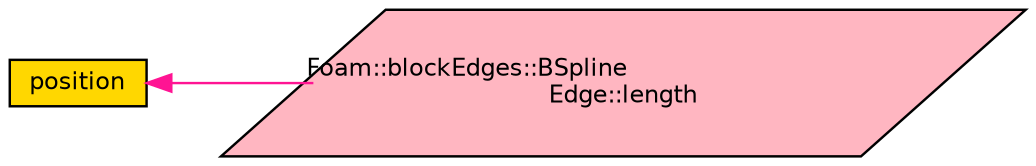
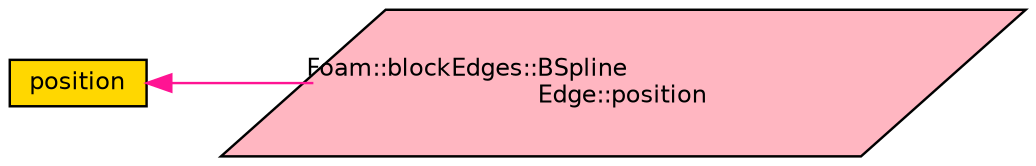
node "Foam::blockEdges::BSpline Edge::length": label "Foam::blockEdges::BSpline Edge::length" -> "Foam::blockEdges::BSpline Edge::position"
